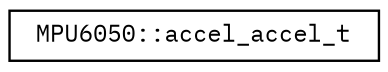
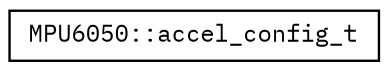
node "MPU6050::accel_accel_t": label "MPU6050::accel_accel_t" -> "MPU6050::accel_config_t"
